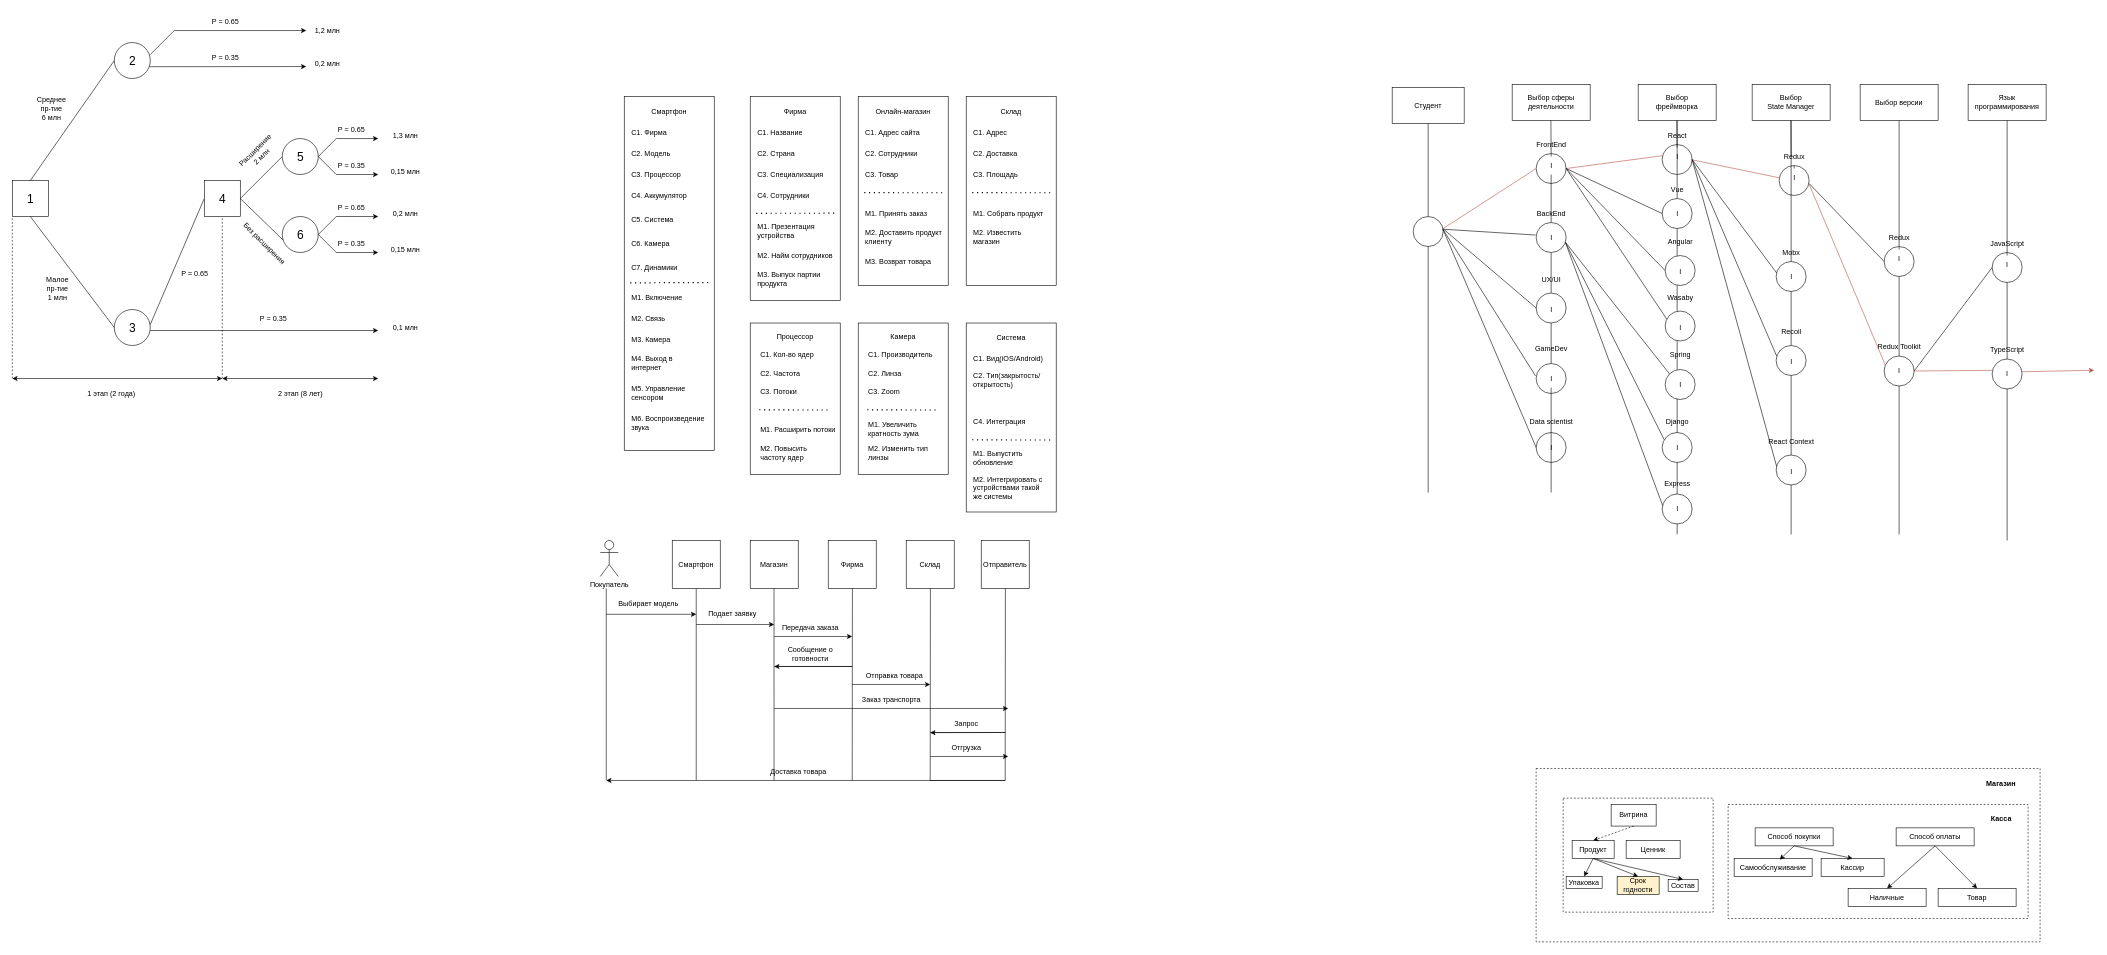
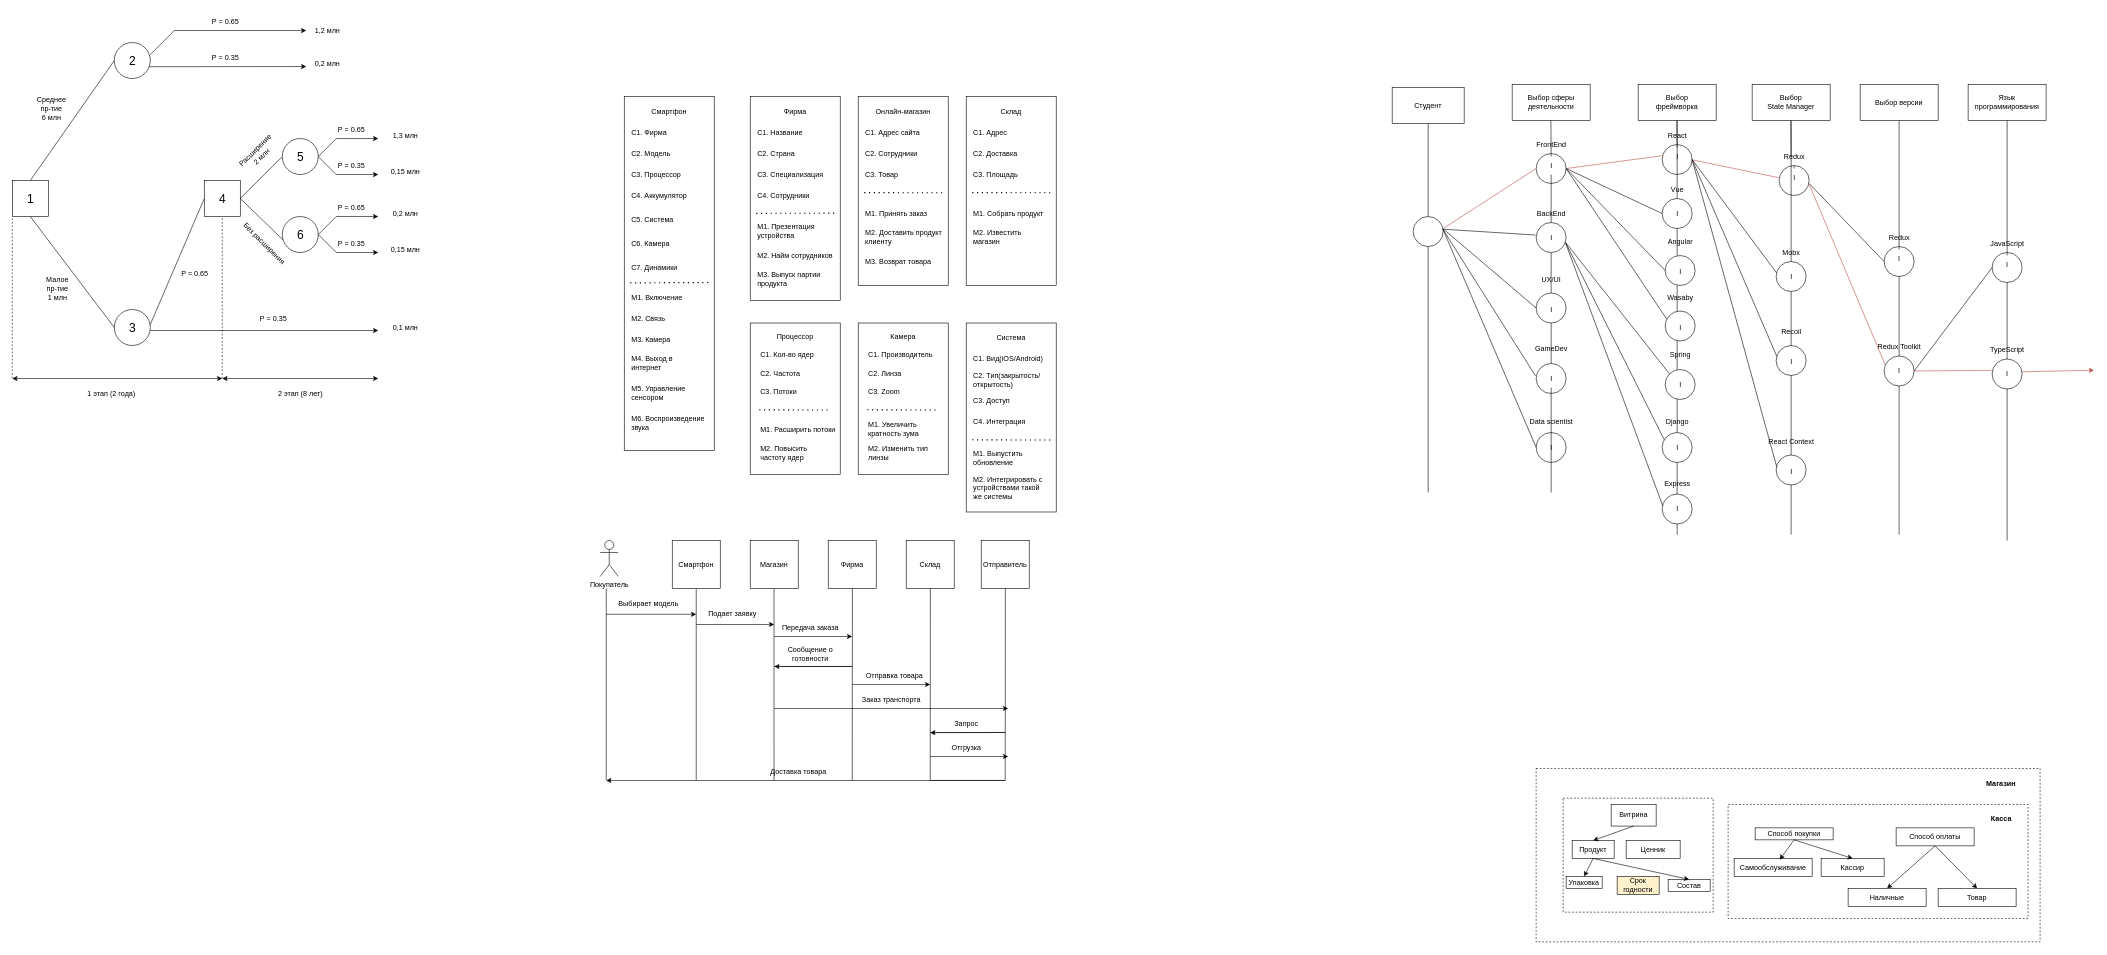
node "C3. Доступ": added
edge "Витрина" -> "Продукт": style dashed -> solid
node "Способ покупки": size 78x18 -> 78x12
edge "Продукт" -> "Срок годности": removed
node "Состав": size 30x12 -> 42x12
